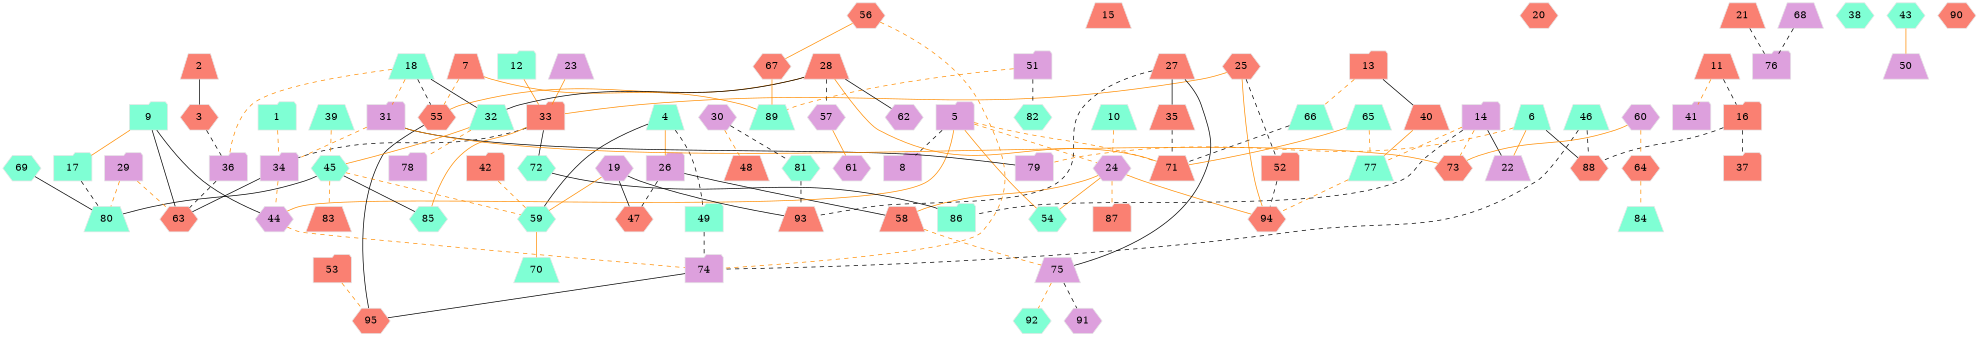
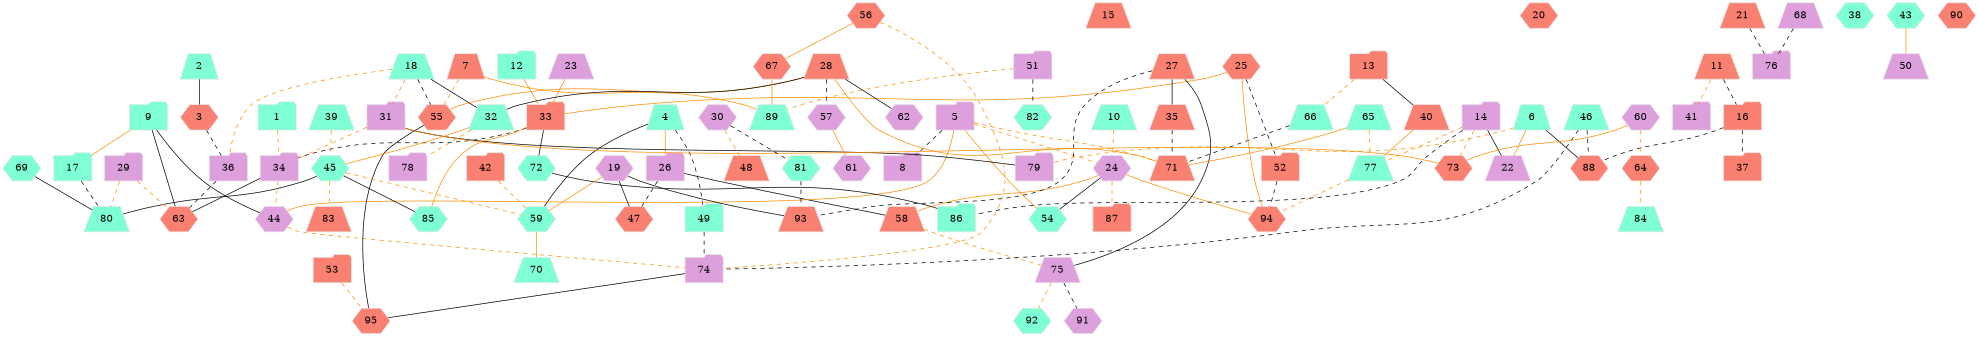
node "2": fillcolor salmon -> aquamarine
edge "24" -- "54": color darkorange -> black
